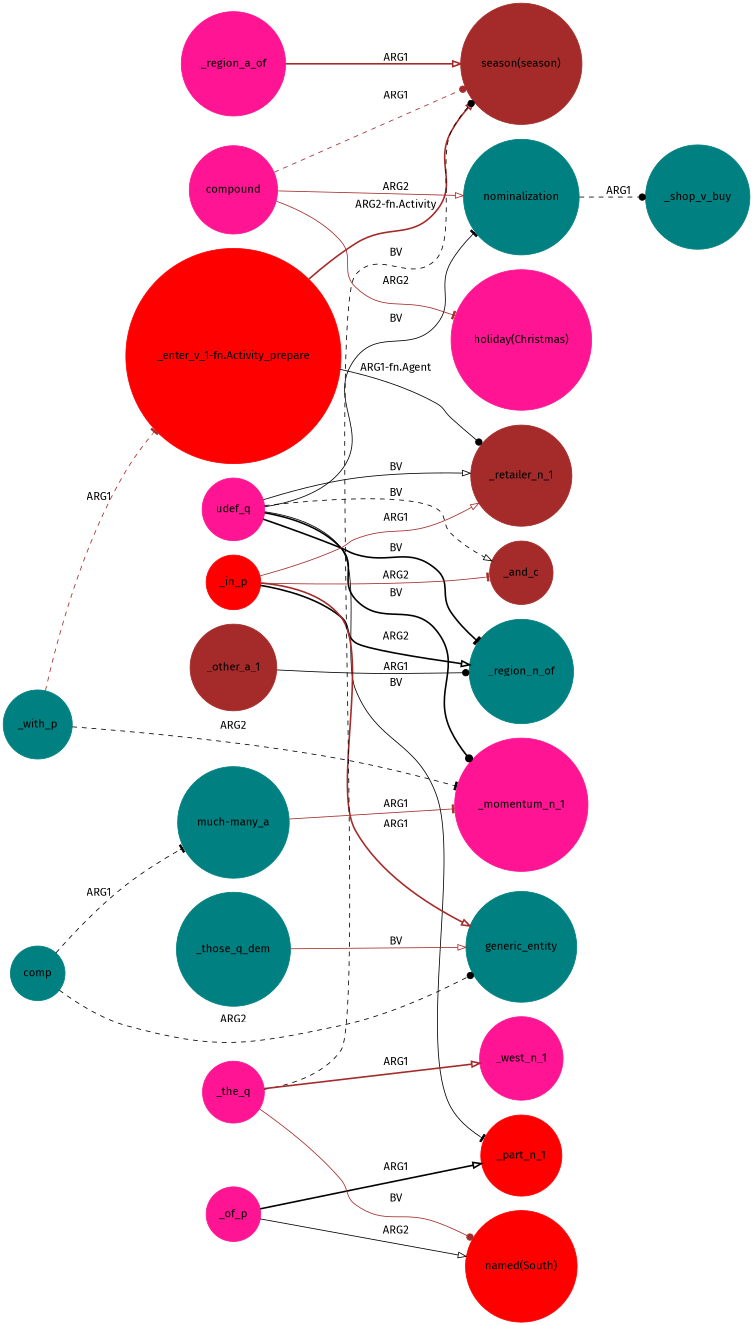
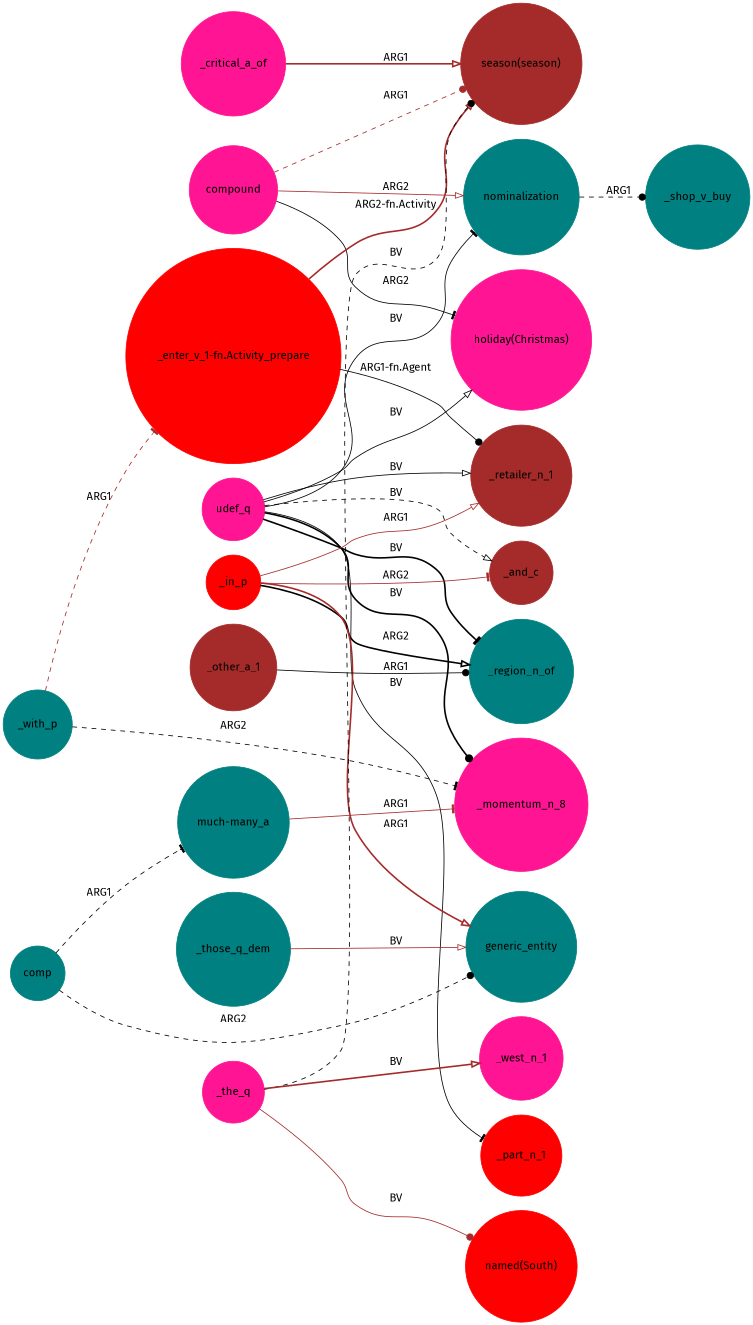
node "_region_a_of": label "_region_a_of" -> "_critical_a_of"
edge "compound" -> "holiday(Christmas)": color brown -> black
edge "udef_q" -> "holiday(Christmas)": added, label "BV"
node "_momentum_n_1": label "_momentum_n_1" -> "_momentum_n_8"
edge "_the_q" -> "_west_n_1": label "ARG1" -> "BV"
node "_of_p": removed
